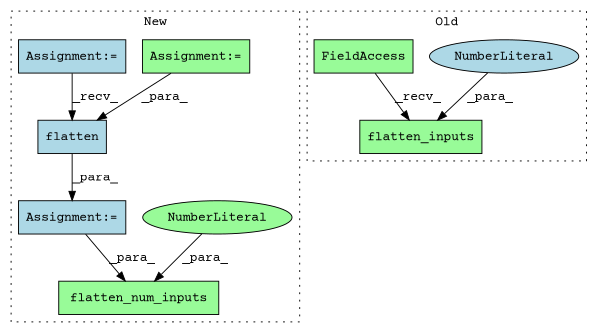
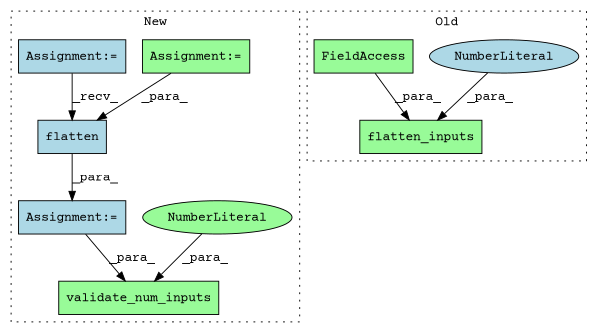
edge "FieldAccess" -> "flatten_inputs": label "_recv_" -> "_para_"
node "flatten_num_inputs": label "flatten_num_inputs" -> "validate_num_inputs"
